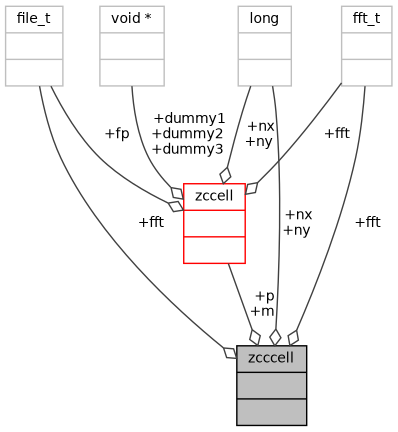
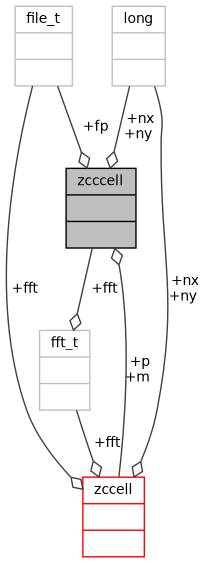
node "void *": removed
edge "file_t" -> "zccell": label " +fp" -> " +fft"
edge "fft_t" -> "zcccell": reversed
edge "file_t" -> "zcccell": label " +fft" -> " +fp"
